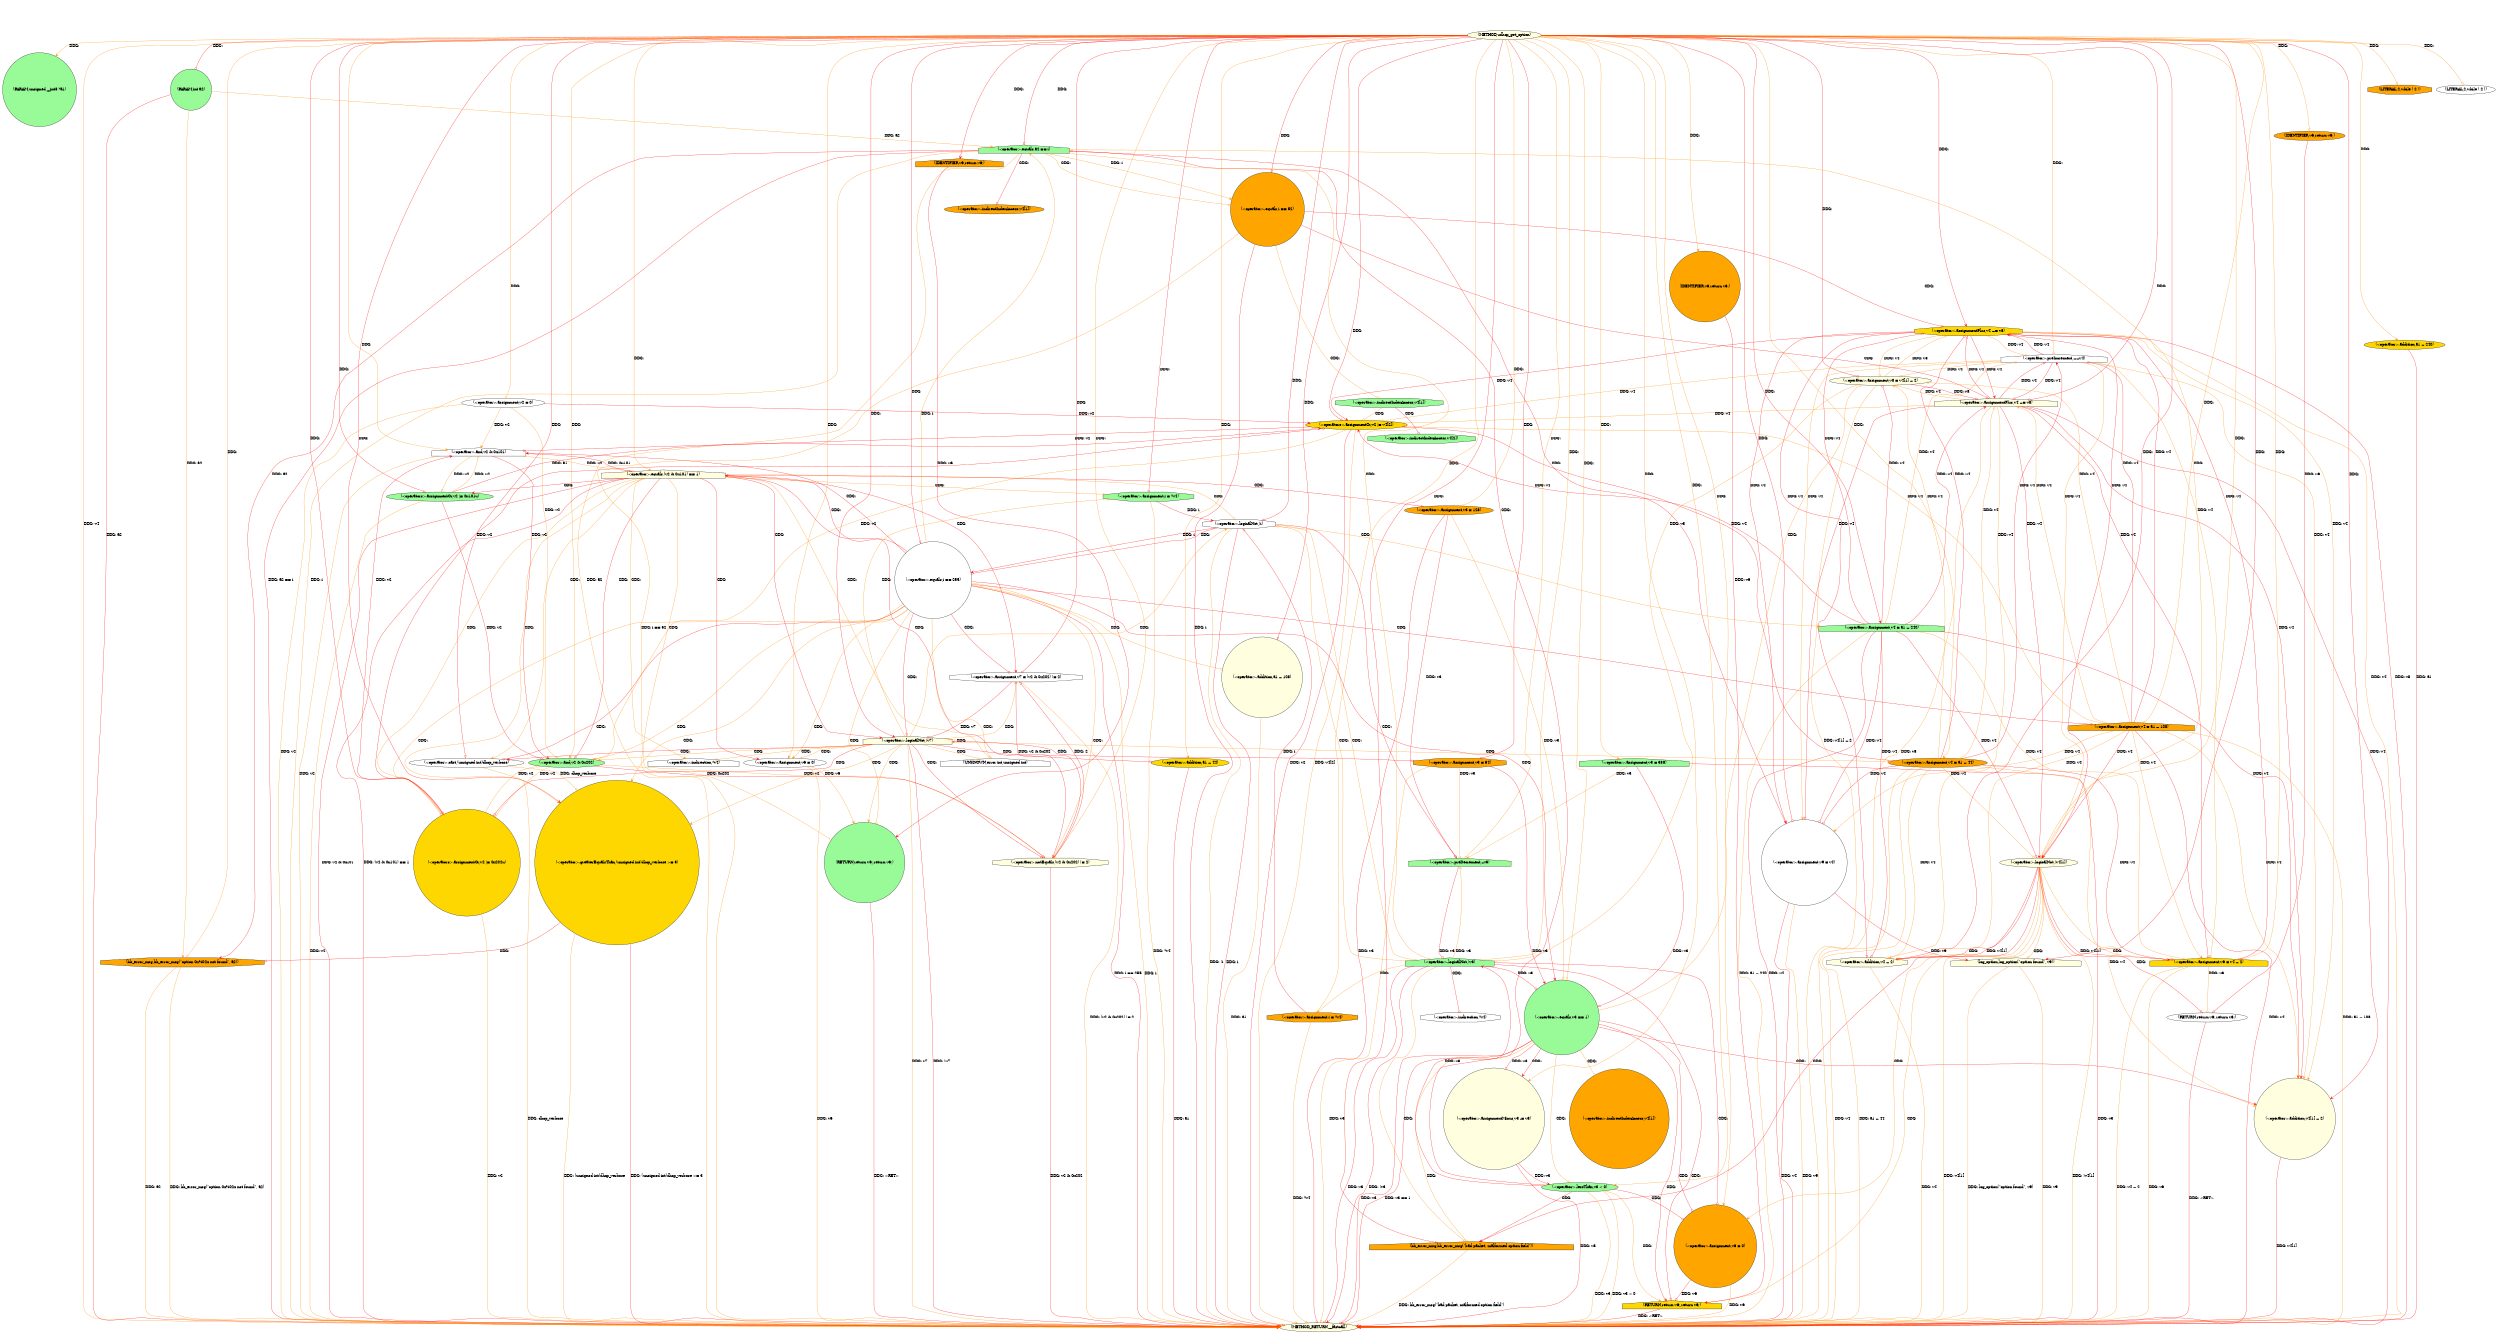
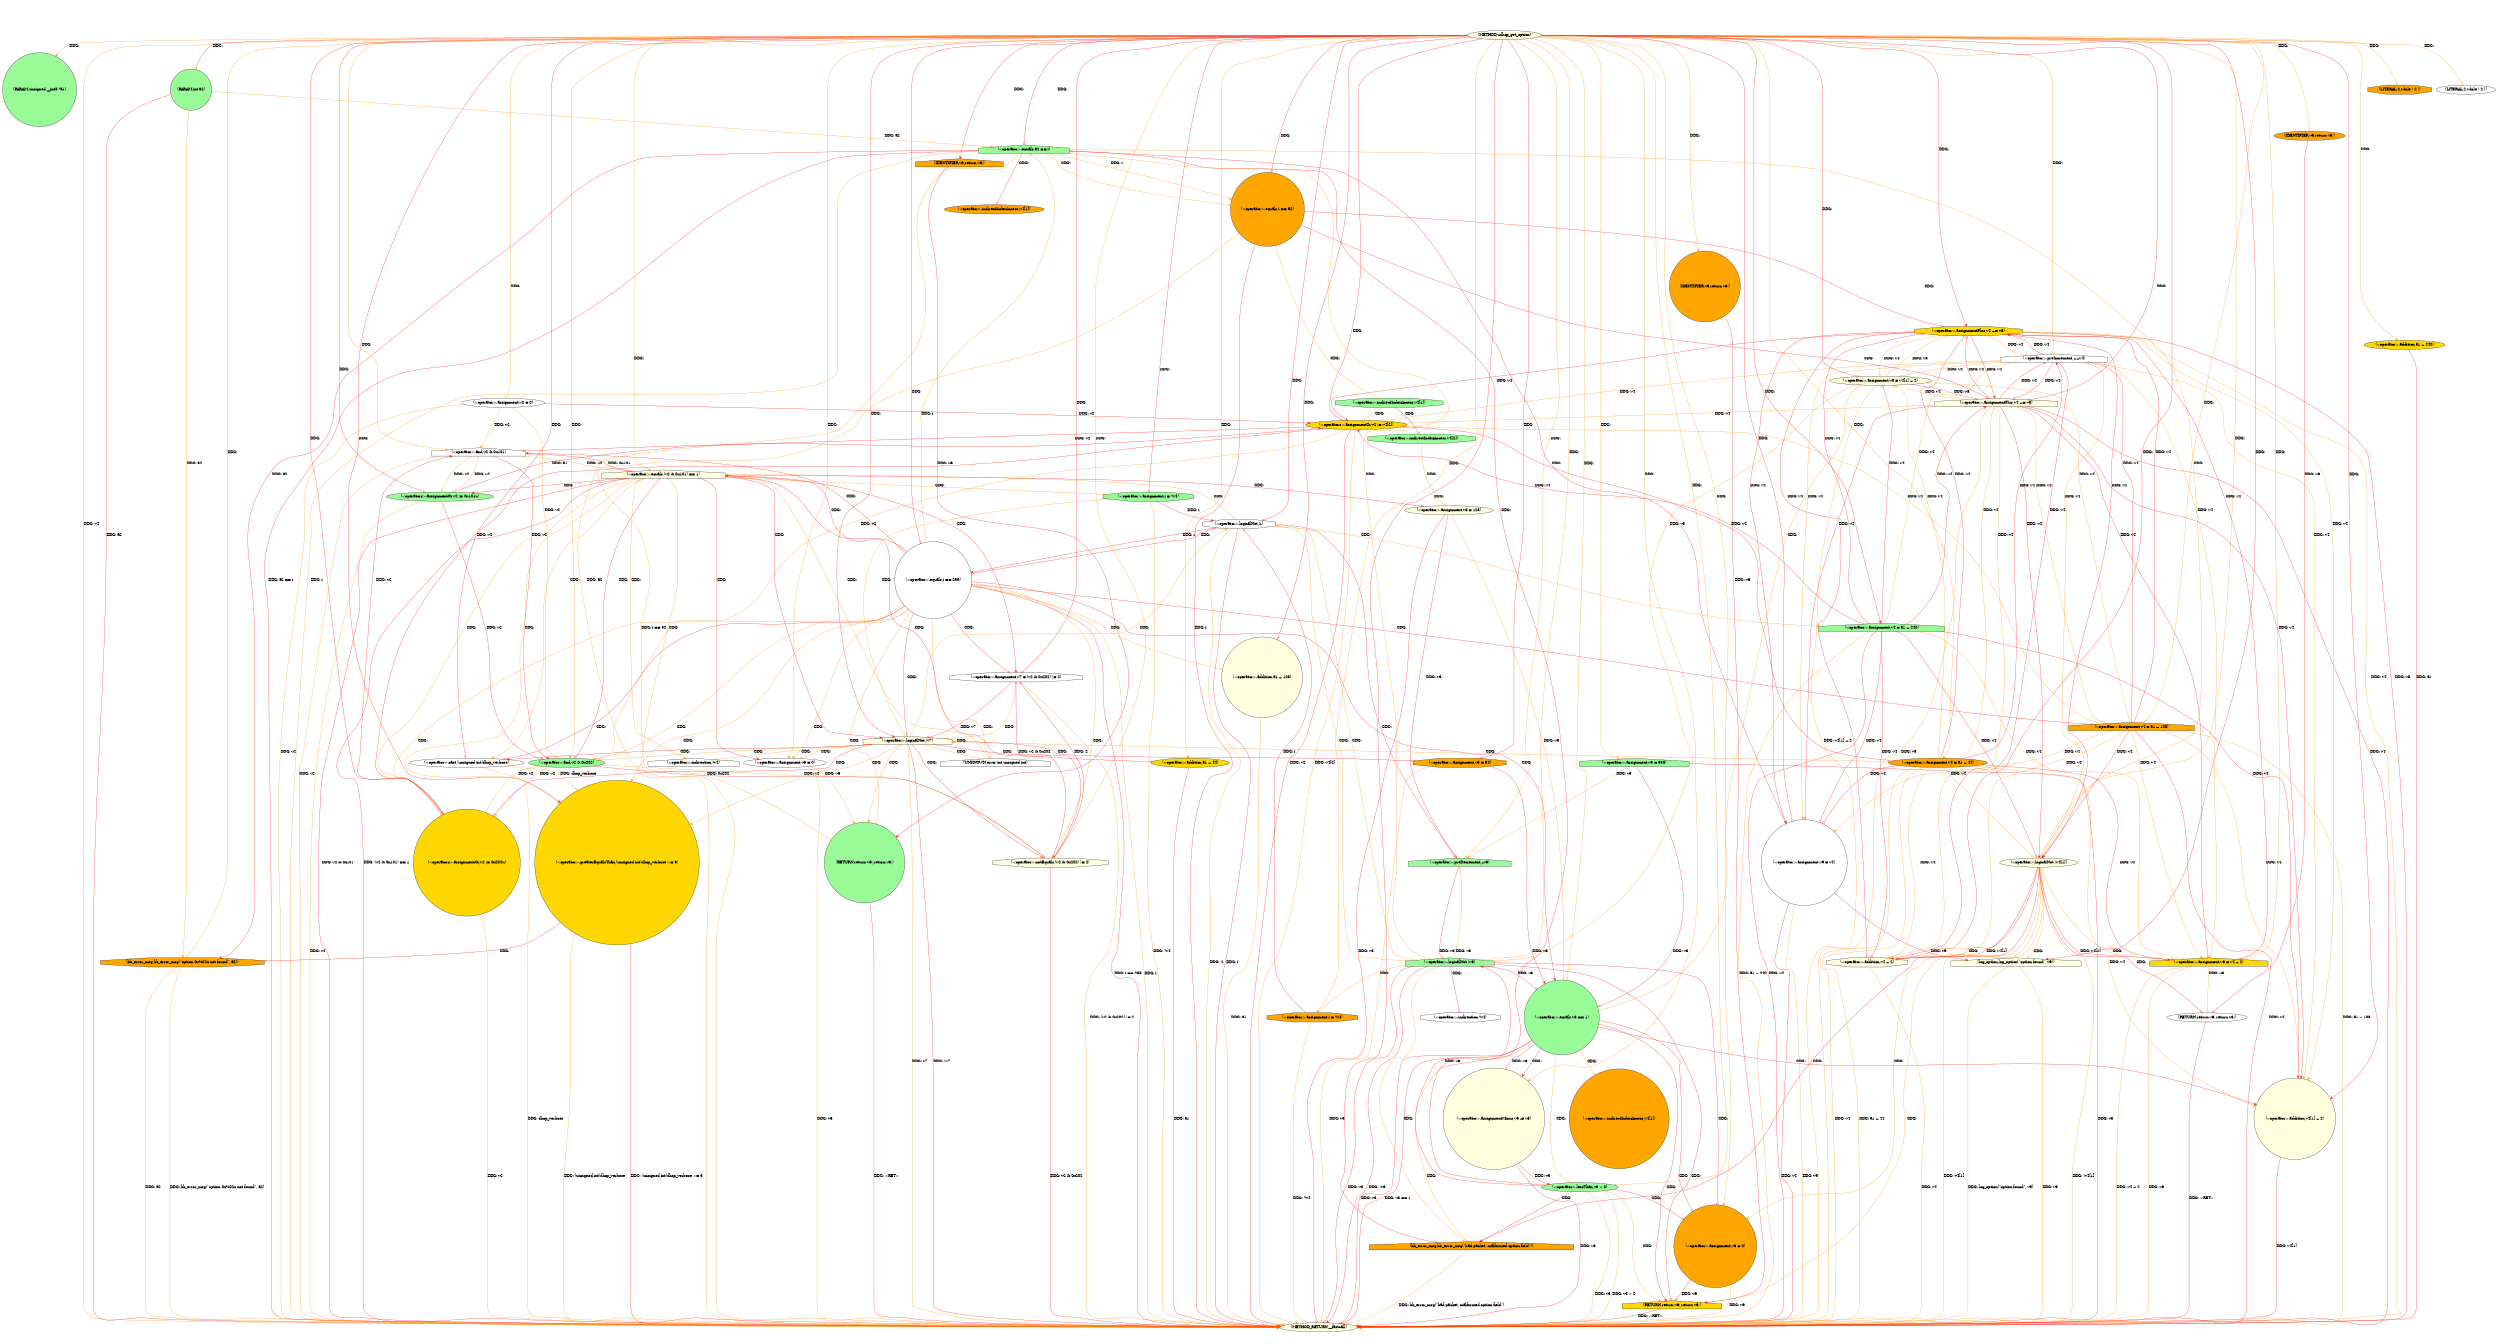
edge "(METHOD,udhcp_get_option)" -> "(<operator>.assignment,v3 = 128)": now "(<operator>.indirectIndexAccess,v4[2])" -> "(<operator>.assignment,v3 = 128)"
node "(<operator>.assignment,v3 = 128)": fillcolor orange -> lightyellow
edge "(<operator>.preIncrement,++v4)" -> "(<operator>.addition,v4 + 2)": added, label "DDG: v4"
edge "(<operator>.assignment,v3 = 64)" -> "(<operator>.preDecrement,--v3)": removed, label "DDG: v3"
